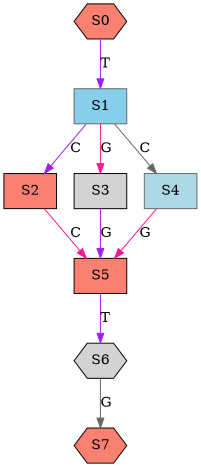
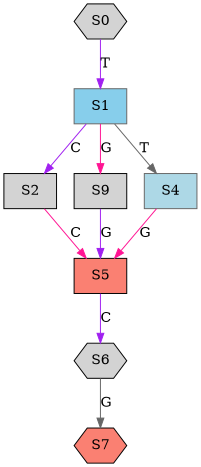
node "S0": fillcolor salmon -> lightgrey
edge "S1" -> "S4": label "C" -> "T"
node "S2": fillcolor salmon -> lightgrey
node "S3": label "S3" -> "S9"
edge "S5" -> "S6": label "T" -> "C"
